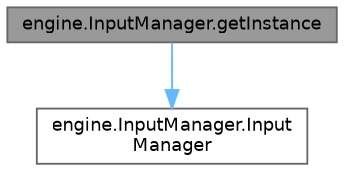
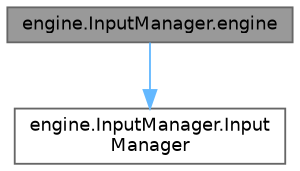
node "engine.InputManager.getInstance": label "engine.InputManager.getInstance" -> "engine.InputManager.engine"
